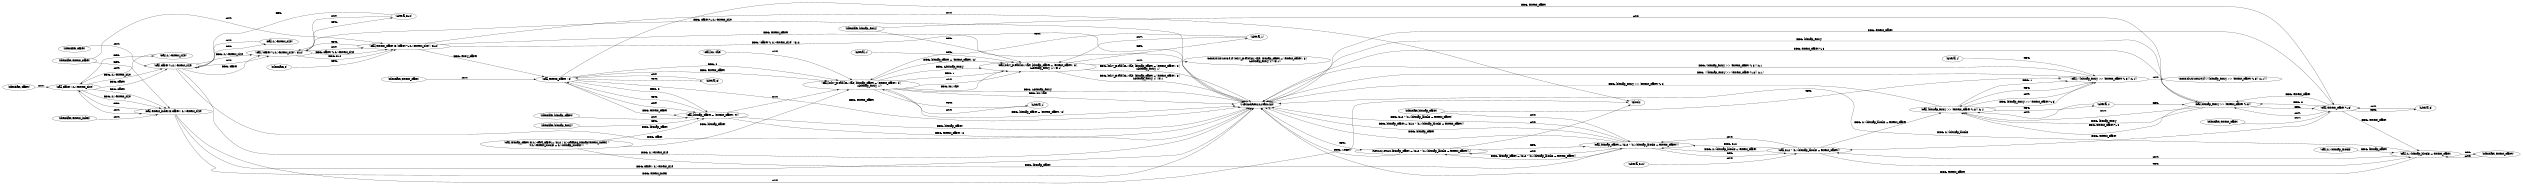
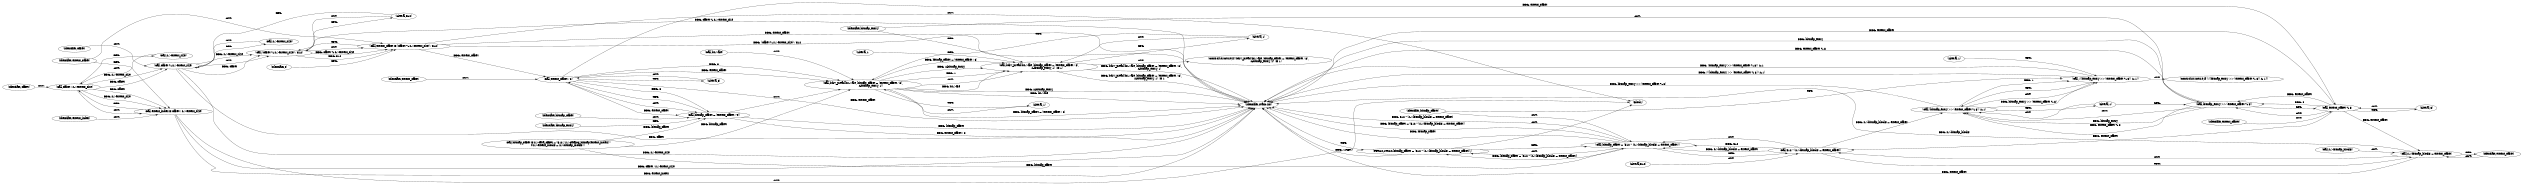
edge "(Call,extent_offset = (offset % s->extent_size) / 512)" -> "(Call,extent_offset / 8)": label "DDG: entry_offset" -> "DDG: extent_offset"
node "(MethodReturn,static int)": label "(MethodReturn,static int)" -> "(Identifier,static int)"
edge "(Call,s->bitmap_blocks)" -> "(Call,s->bitmap_blocks + extent_offset)": label "DDG: bitmap_offset" -> "AST: "
